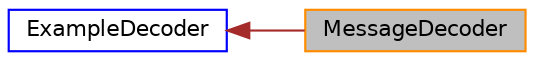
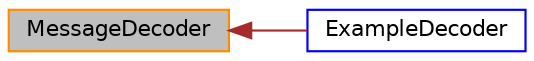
edge "MessageDecoder" -> "ExampleDecoder": reversed
